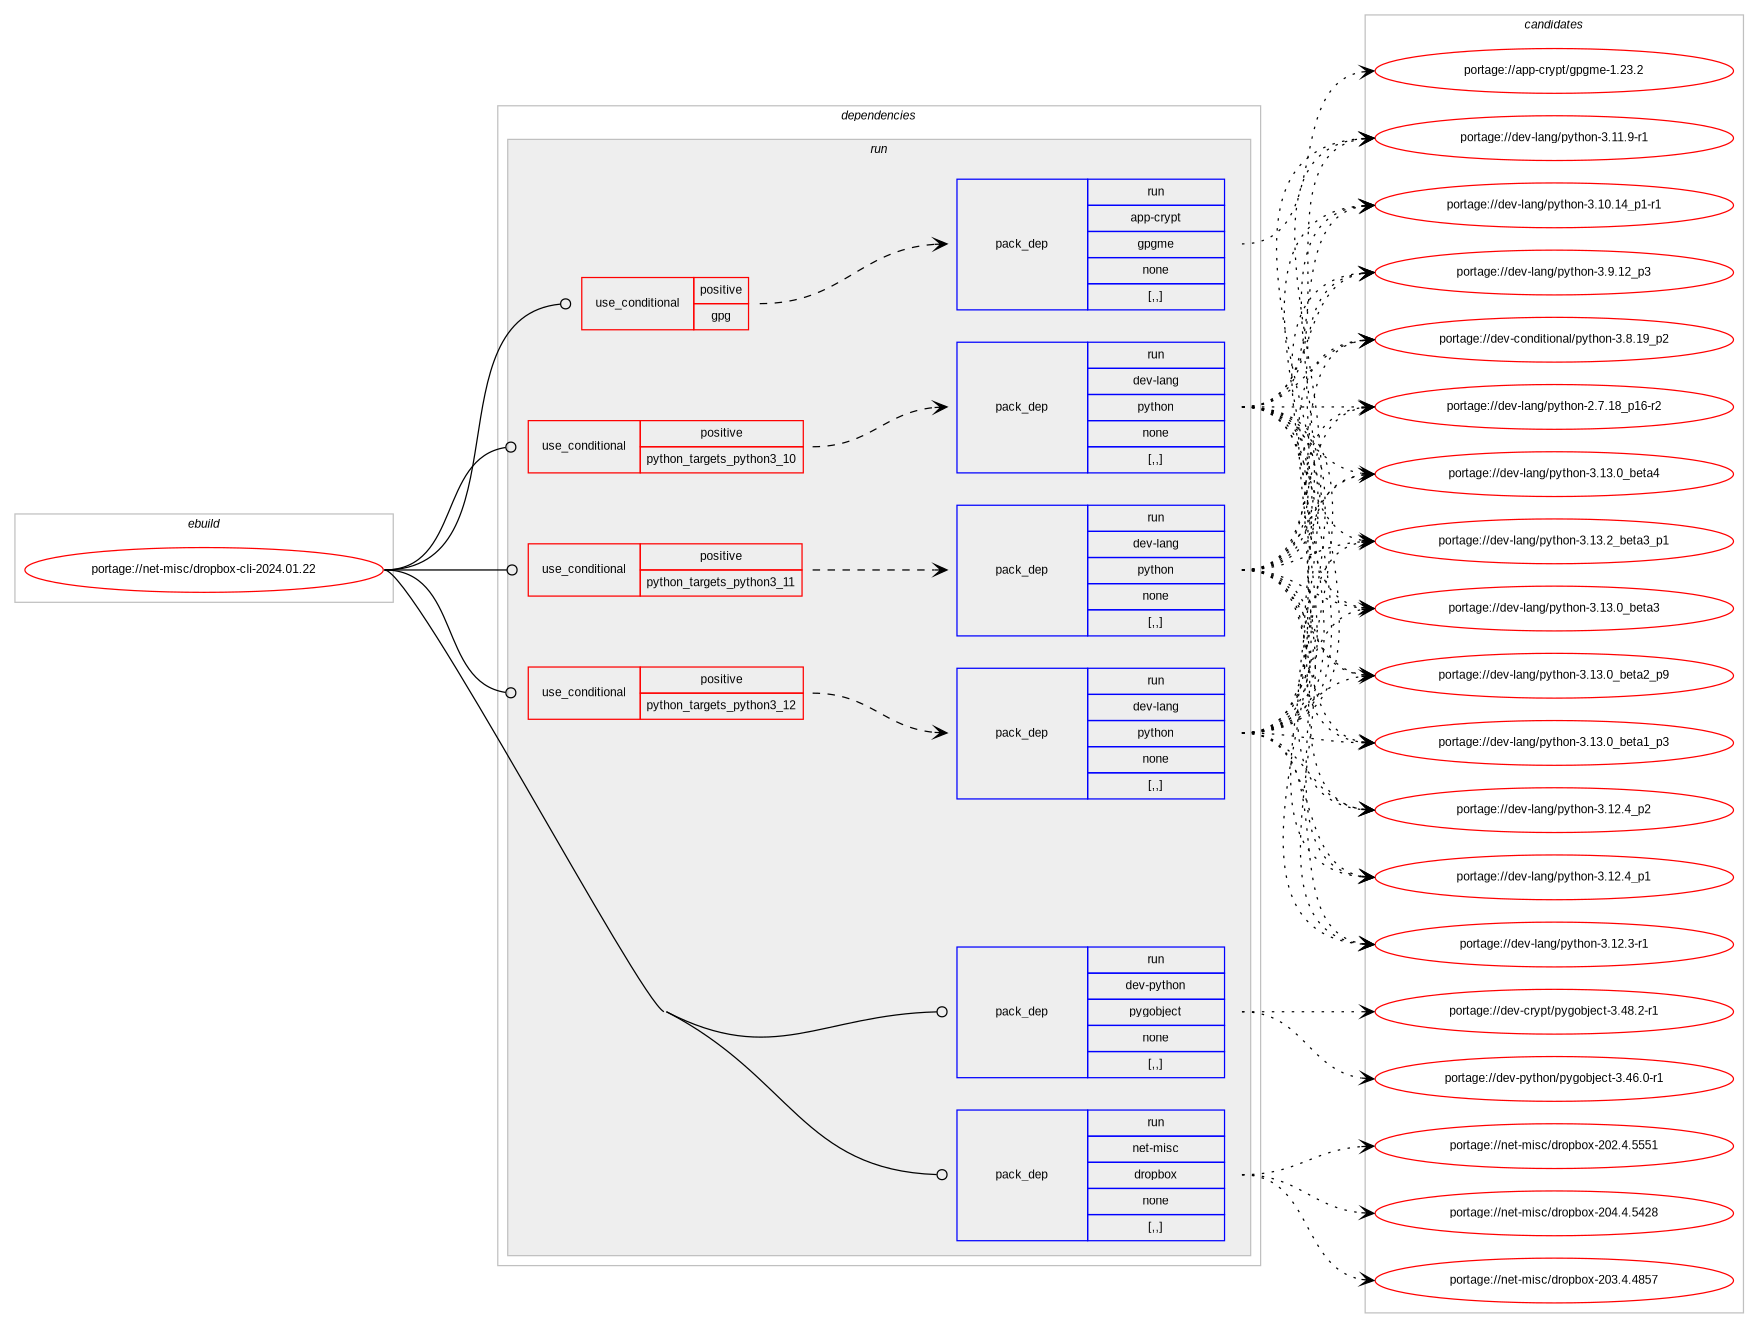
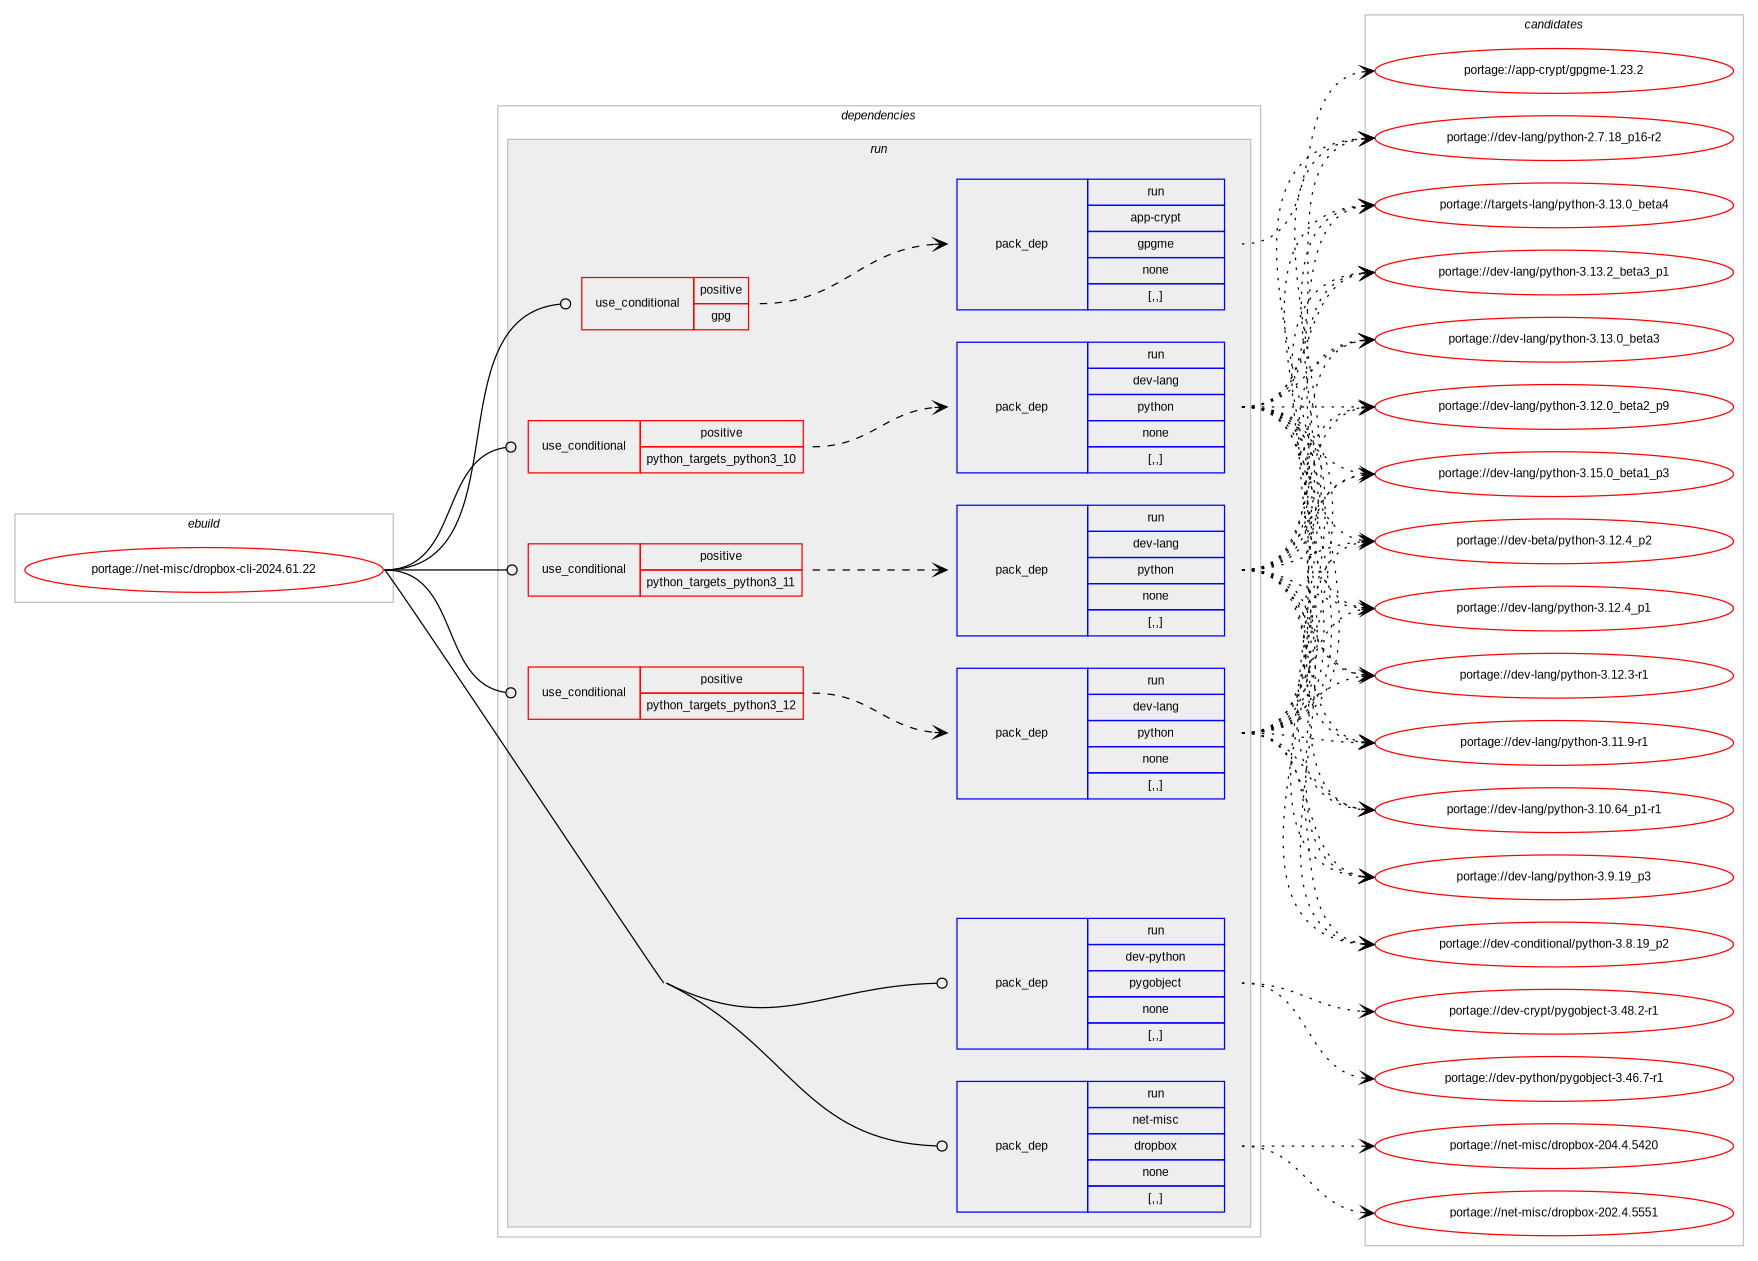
node "portage://dev-lang/python-3.10.14_p1-r1": label "portage://dev-lang/python-3.10.14_p1-r1" -> "portage://dev-lang/python-3.10.64_p1-r1"
node "portage://dev-lang/python-3.9.12_p3": label "portage://dev-lang/python-3.9.12_p3" -> "portage://dev-lang/python-3.9.19_p3"
node "portage://dev-lang/python-3.13.0_beta4": label "portage://dev-lang/python-3.13.0_beta4" -> "portage://targets-lang/python-3.13.0_beta4"
node "portage://net-misc/dropbox-cli-2024.01.22": label "portage://net-misc/dropbox-cli-2024.01.22" -> "portage://net-misc/dropbox-cli-2024.61.22"
node "portage://dev-lang/python-3.13.0_beta2_p9": label "portage://dev-lang/python-3.13.0_beta2_p9" -> "portage://dev-lang/python-3.12.0_beta2_p9"
node "portage://dev-lang/python-3.13.0_beta1_p3": label "portage://dev-lang/python-3.13.0_beta1_p3" -> "portage://dev-lang/python-3.15.0_beta1_p3"
node "portage://dev-lang/python-3.12.4_p2": label "portage://dev-lang/python-3.12.4_p2" -> "portage://dev-beta/python-3.12.4_p2"
node "portage://dev-python/pygobject-3.46.0-r1": label "portage://dev-python/pygobject-3.46.0-r1" -> "portage://dev-python/pygobject-3.46.7-r1"
node "portage://net-misc/dropbox-204.4.5428": label "portage://net-misc/dropbox-204.4.5428" -> "portage://net-misc/dropbox-204.4.5420"
node "portage://net-misc/dropbox-203.4.4857": removed
